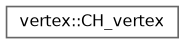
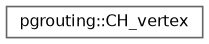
node "vertex::CH_vertex": label "vertex::CH_vertex" -> "pgrouting::CH_vertex"
